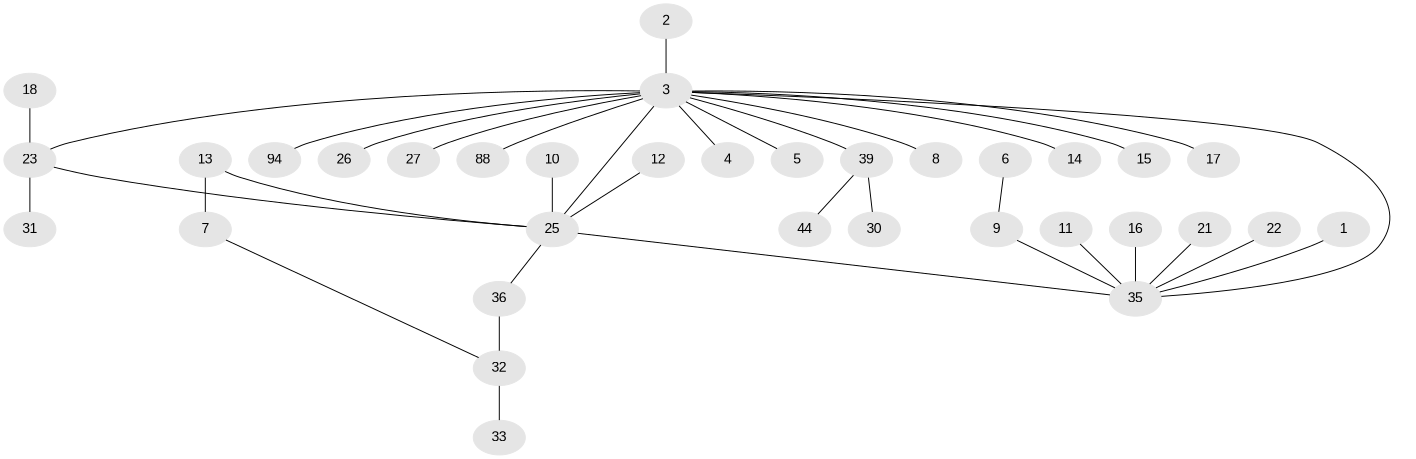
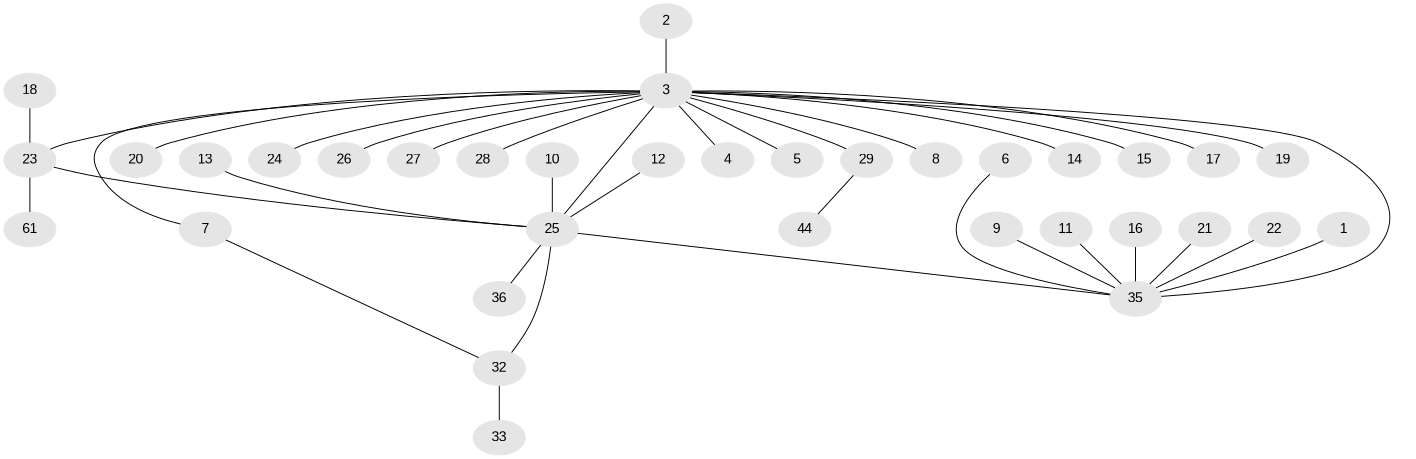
node "20": added
node "94": label "94" -> "24"
node "88": label "88" -> "28"
node "39": label "39" -> "29"
node "19": added
edge "6" -- "9": now "6" -- "35"
edge "13" -- "7": now "3" -- "7"
node "31": label "31" -> "61"
node "30": removed
edge "36" -- "32": now "25" -- "32"
